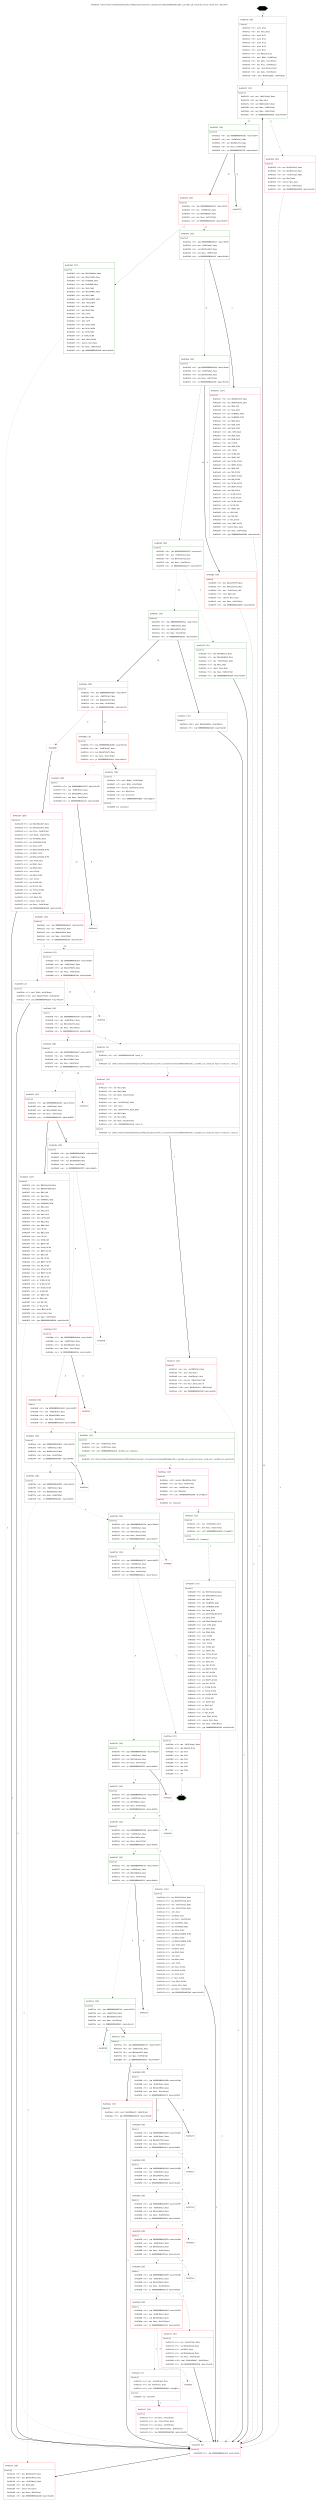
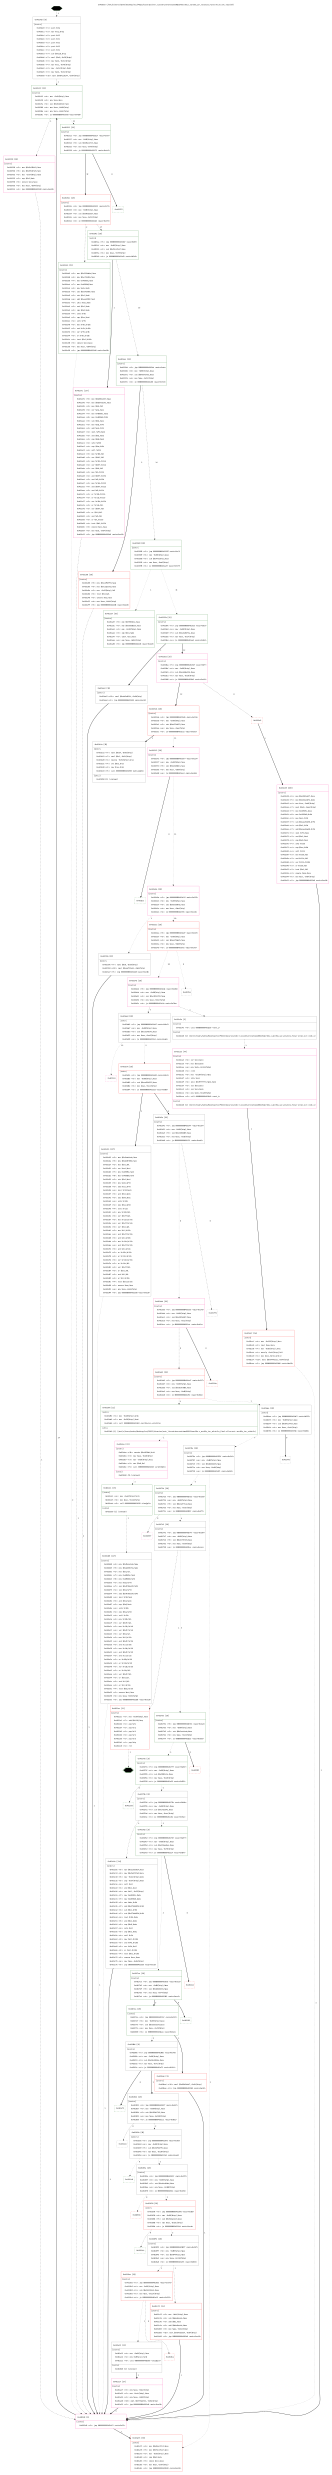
edge "0x401a37 [30]" -> "0x4022d8 [5]": removed, label "1"
